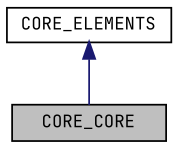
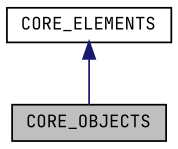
node "CORE_CORE": label "CORE_CORE" -> "CORE_OBJECTS"
